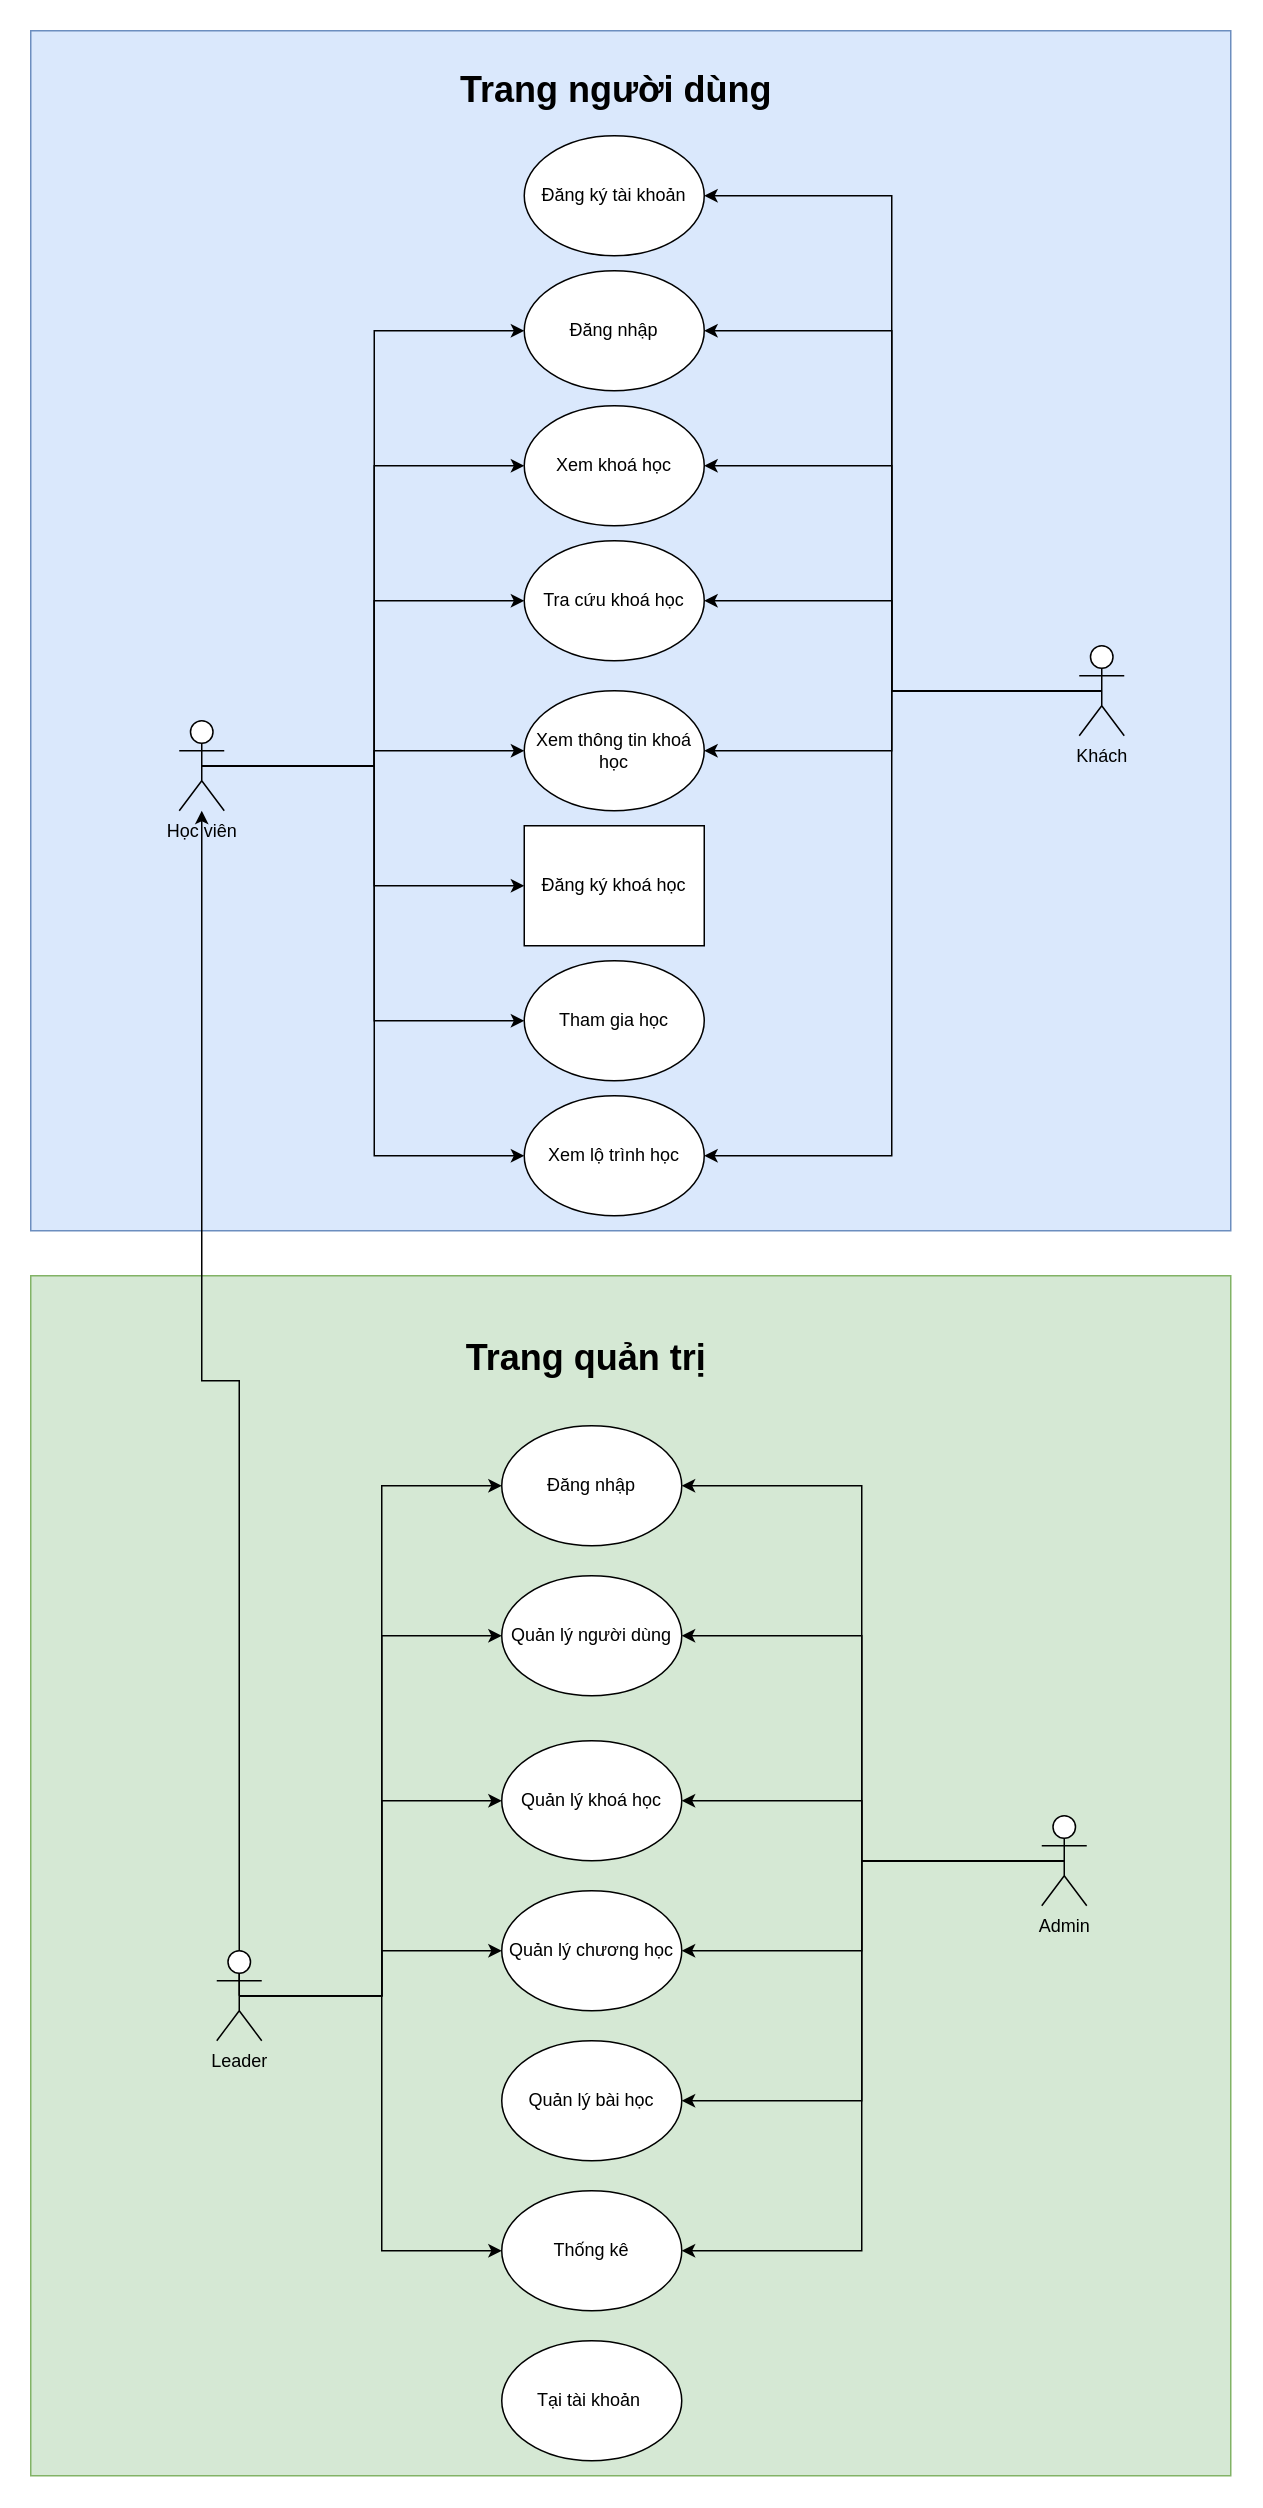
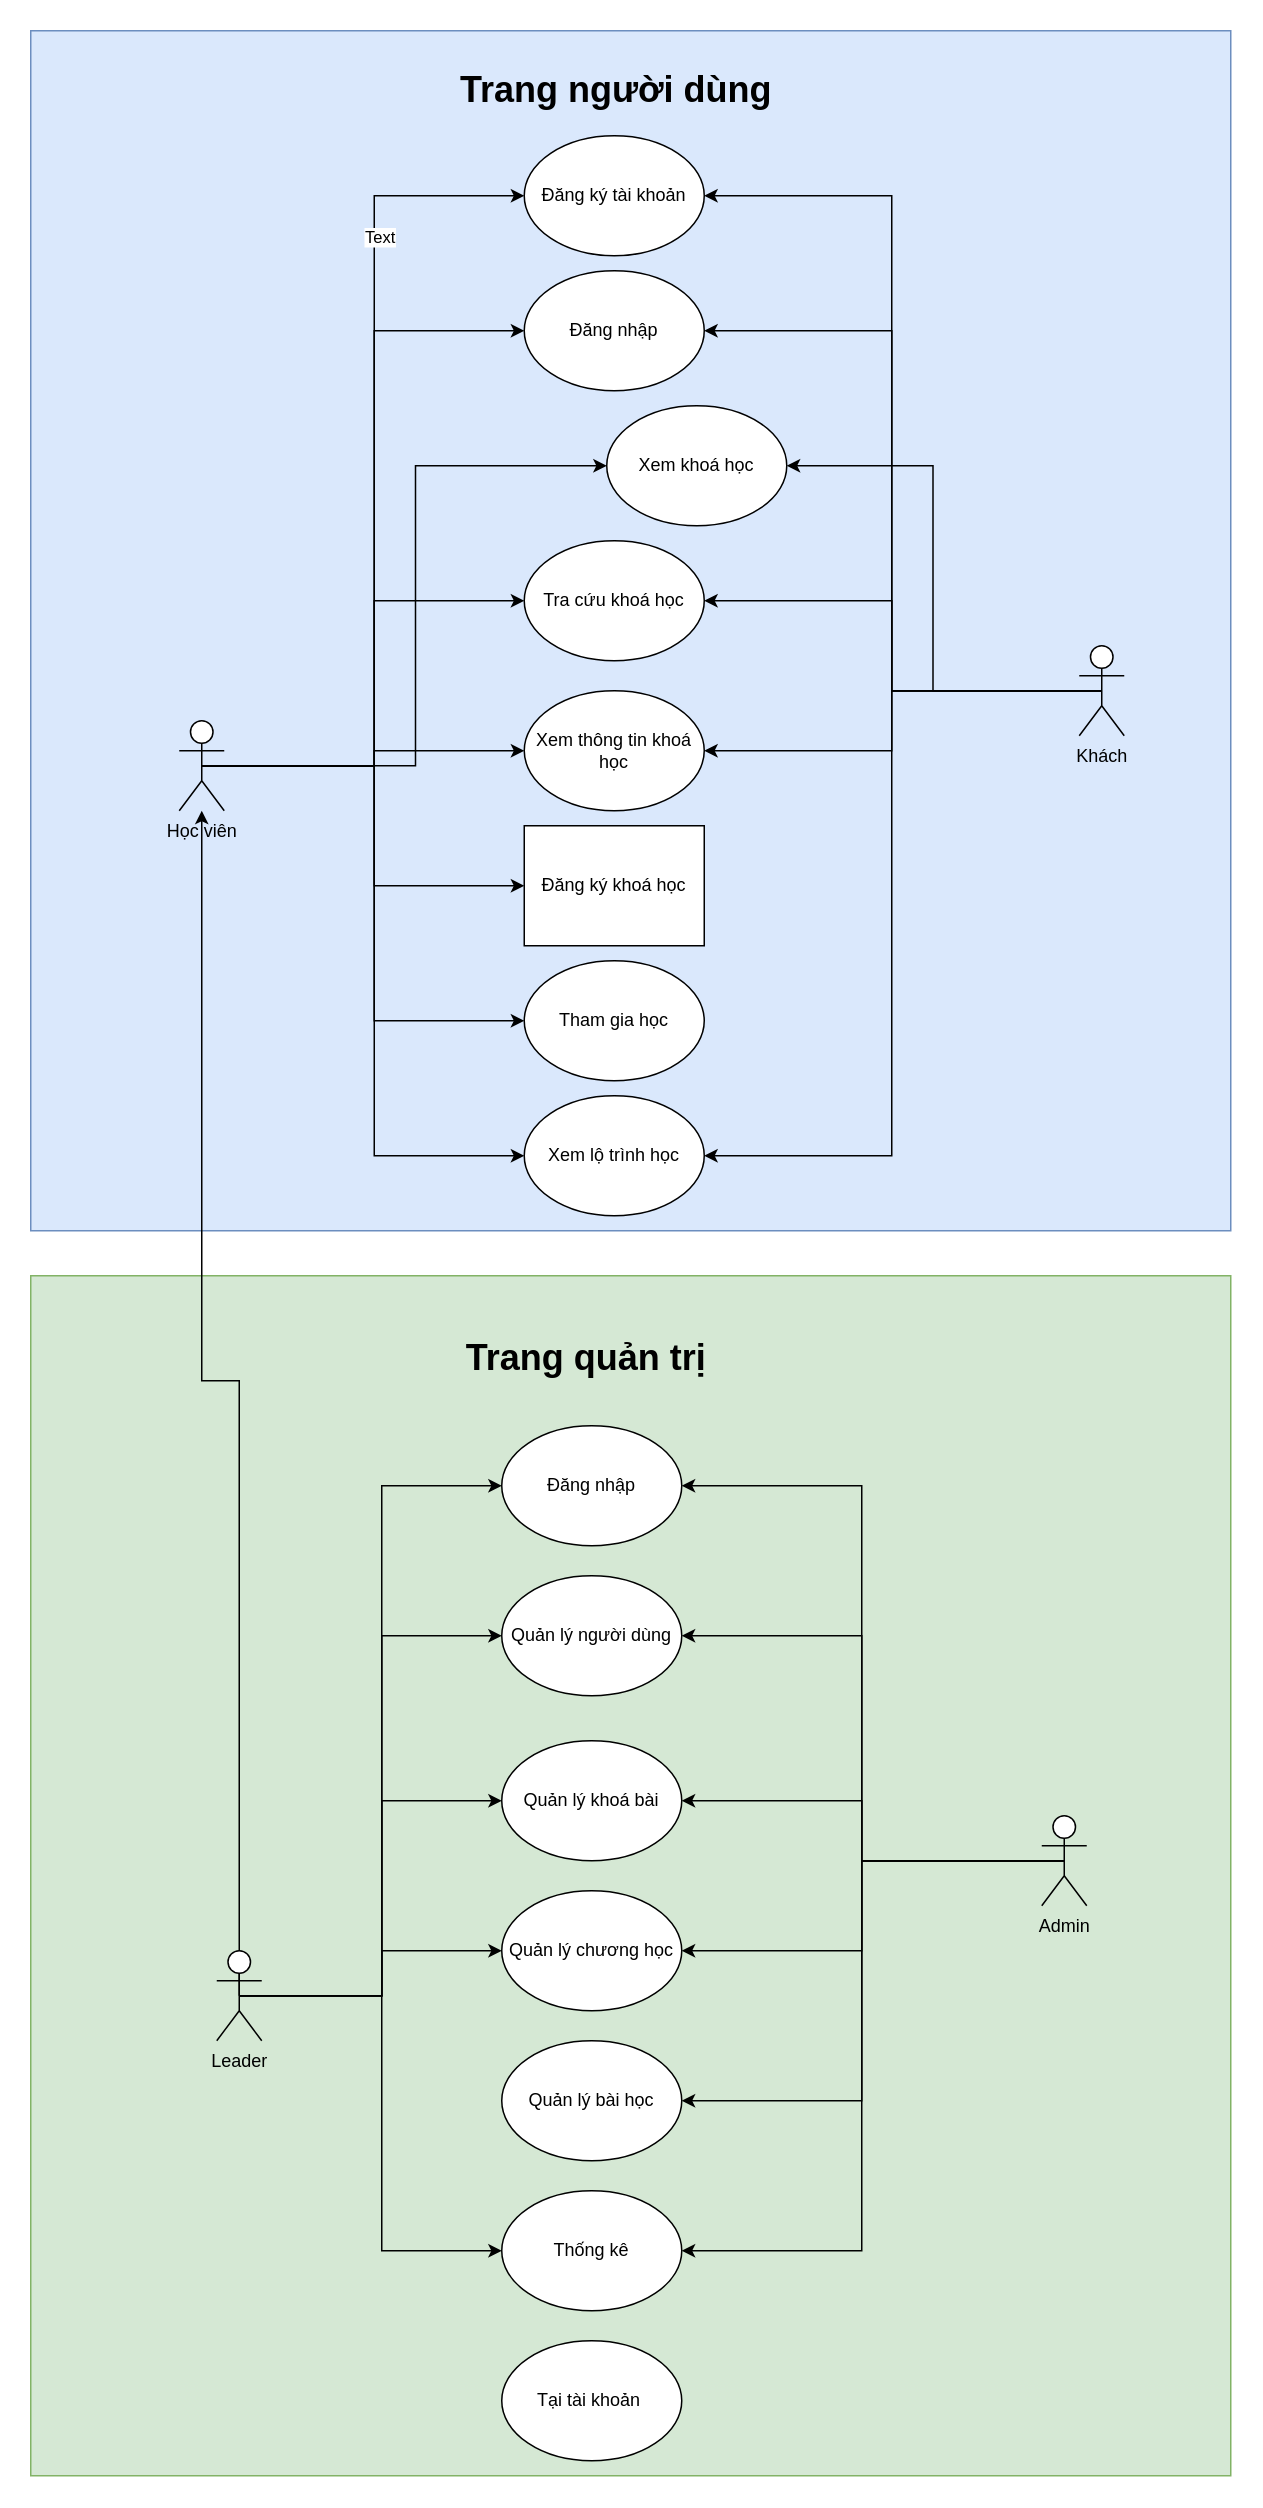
edge "Học viên" -> "Đăng ký tài khoản": added, label "Text"
node "Xem khoá học": moved (614, 466) -> (697, 466)
node "Quản lý khoá học": label "Quản lý khoá học" -> "Quản lý khoá bài"
